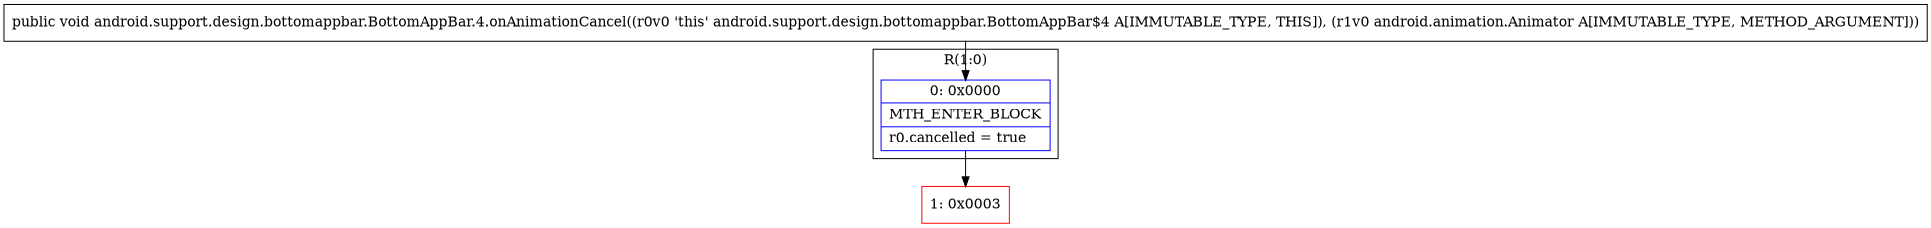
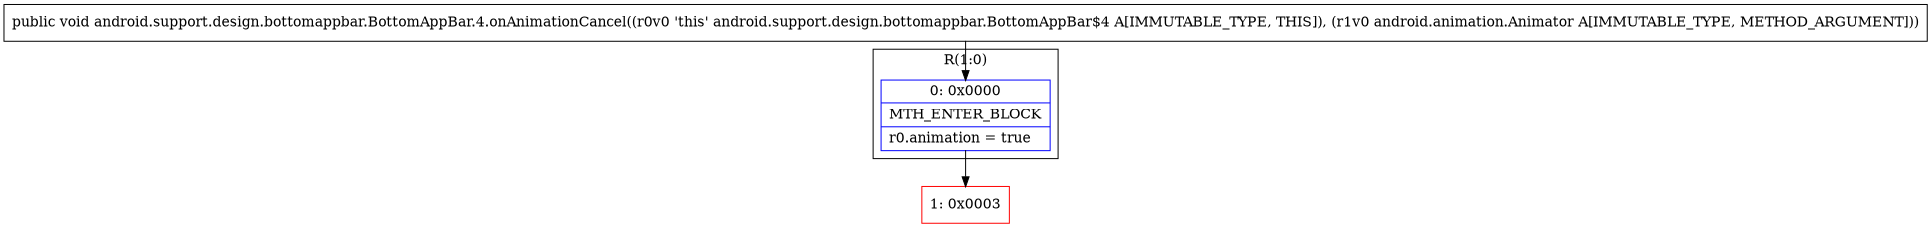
node "0: 0x0000": text "r0.cancelled = true" -> "r0.animation = true"
